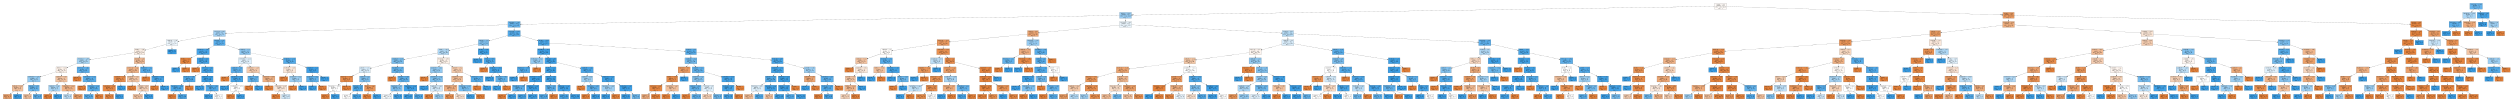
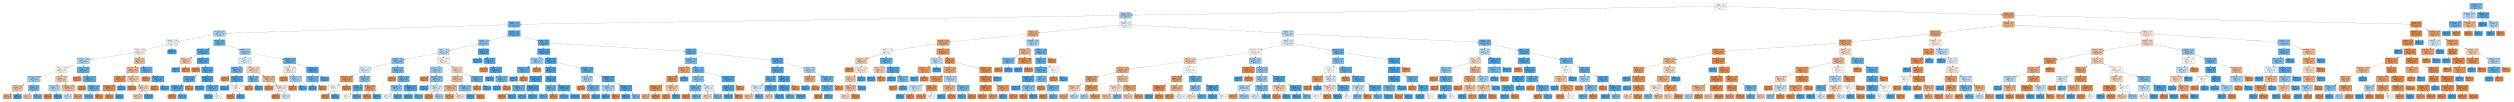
node "MedInc <= -1.592 samples = 3 value = [2, 1] class = 0": fillcolor #e6843d -> #f2c09c
